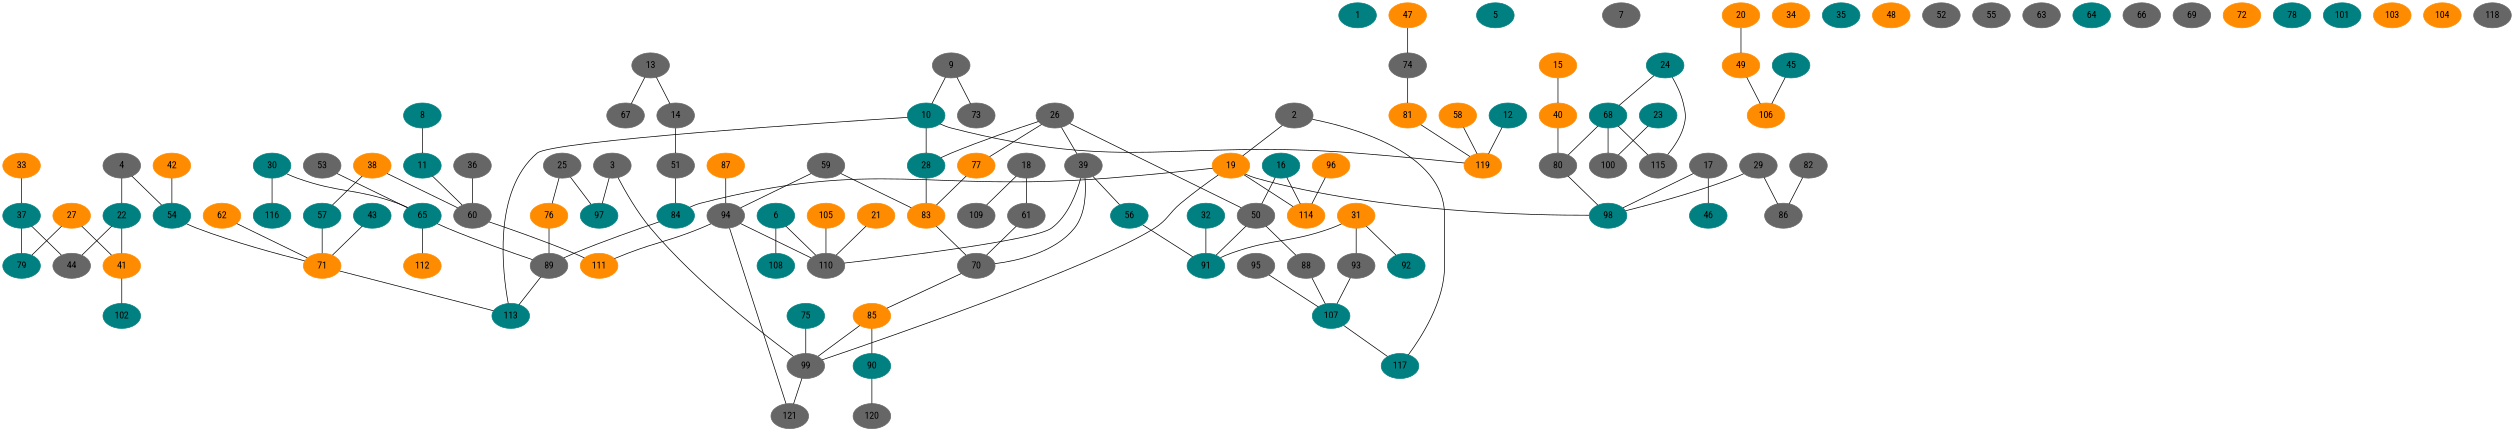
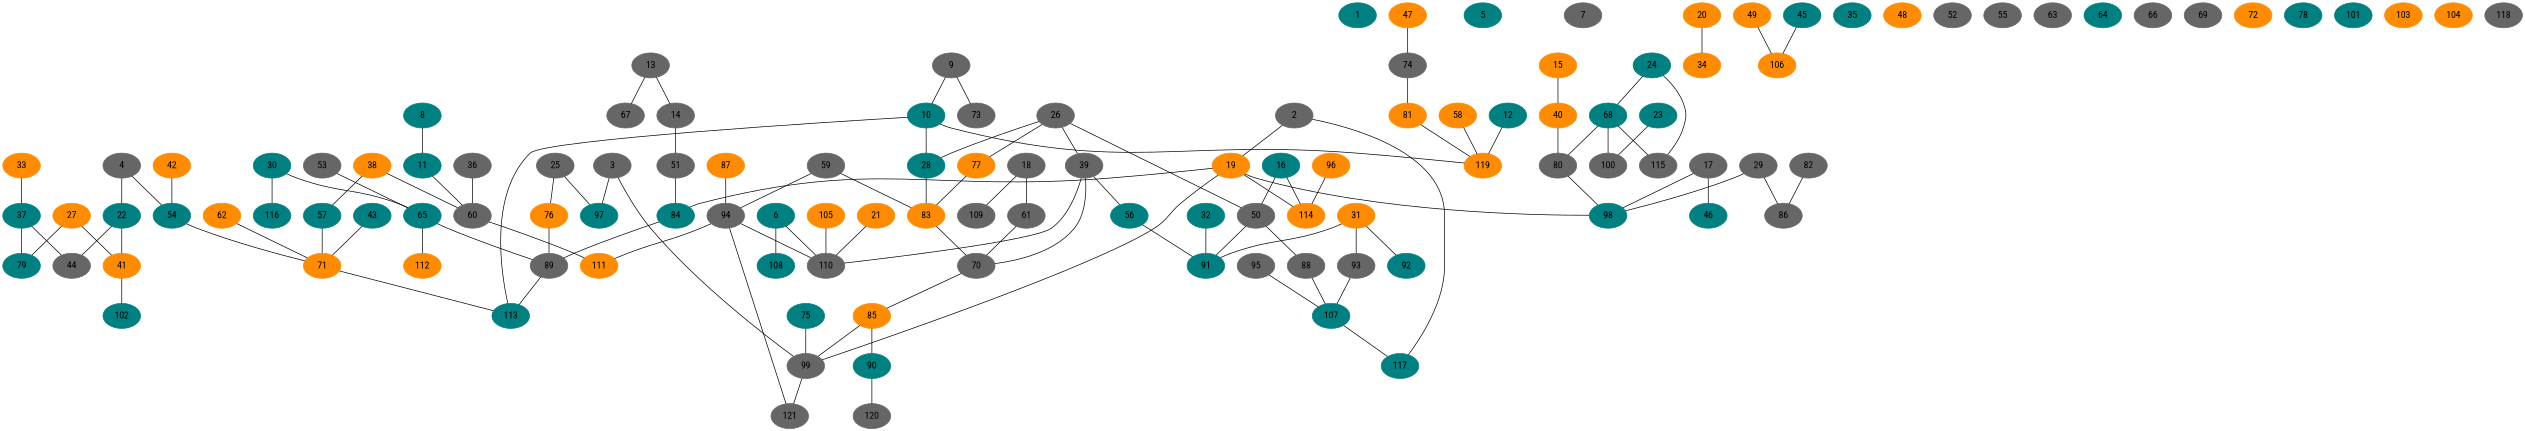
edge "20" -- "49": now "20" -- "34"
